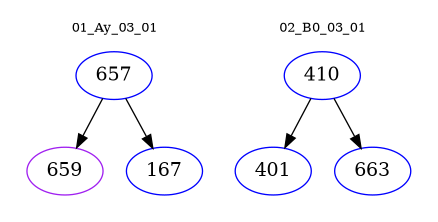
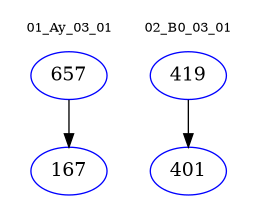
node "410": label "410" -> "419"
node "659": removed
node "663": removed
